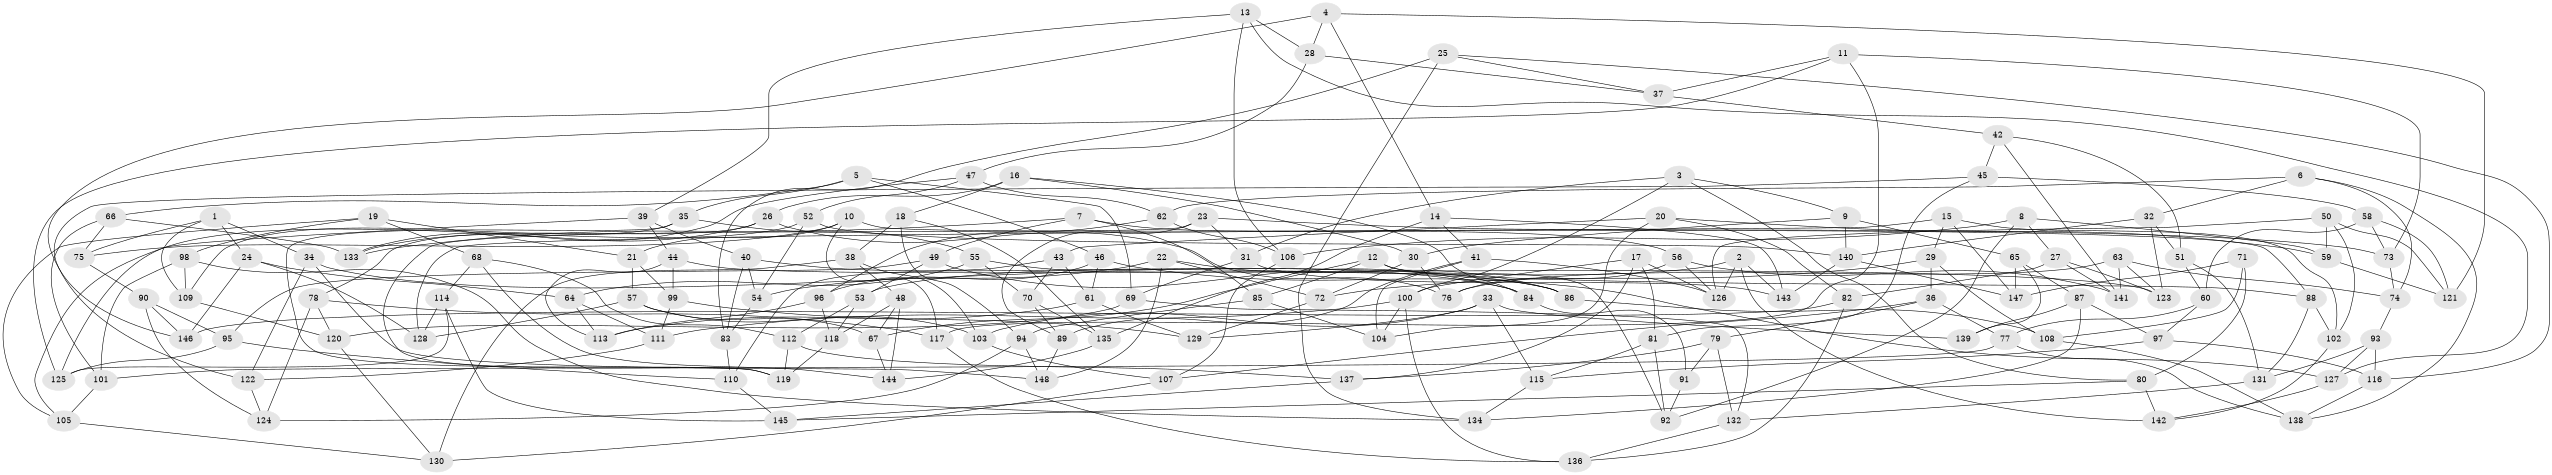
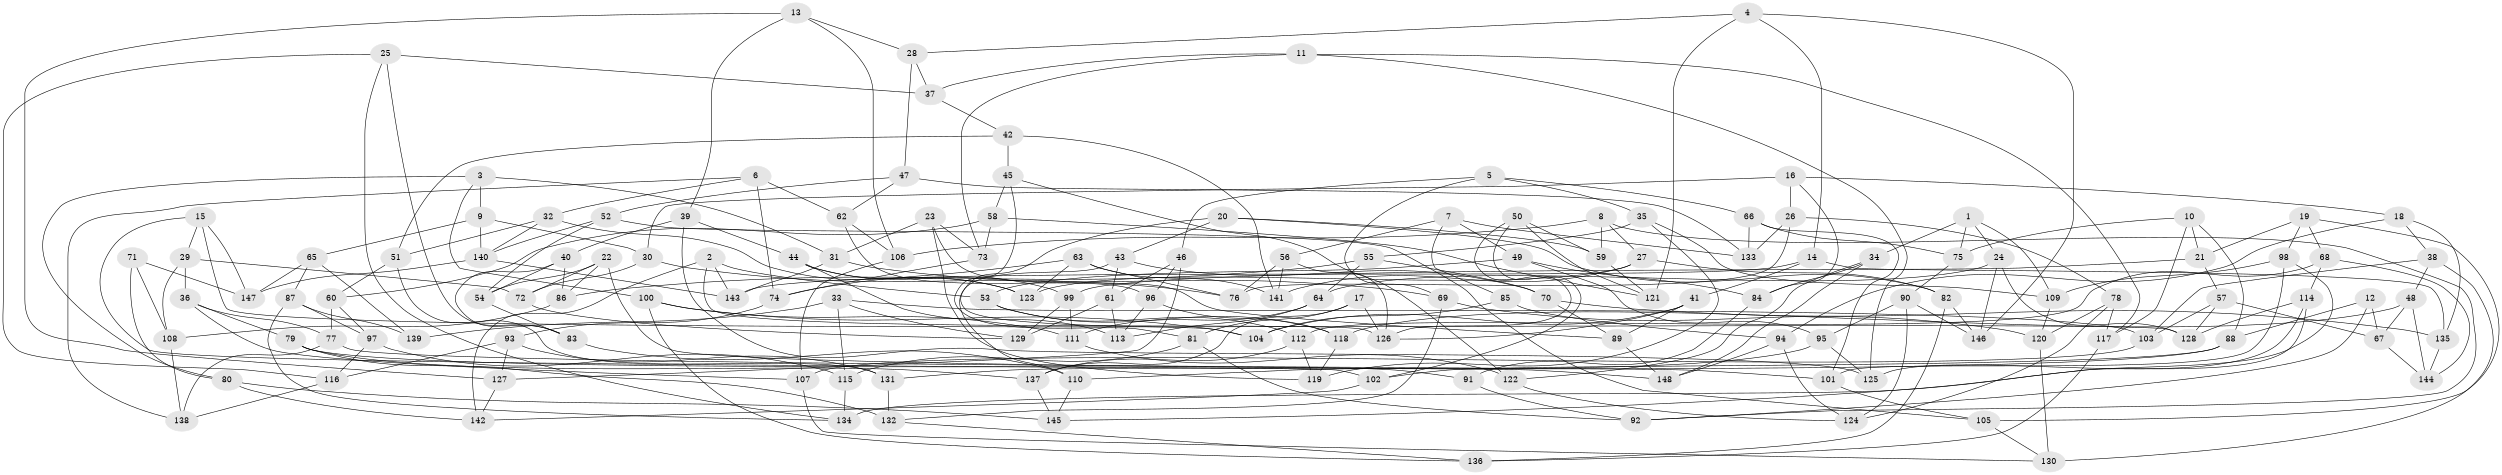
edge "17" -- "100": removed
edge "12" -- "85": removed
